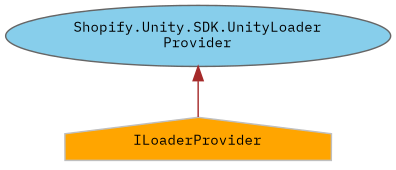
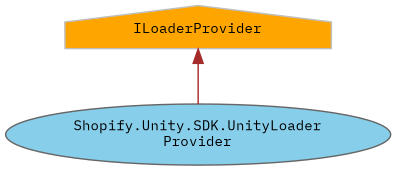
edge "ILoaderProvider" -> "Shopify.Unity.SDK.UnityLoader Provider": reversed
